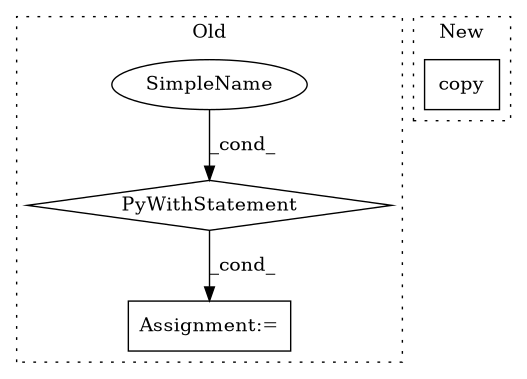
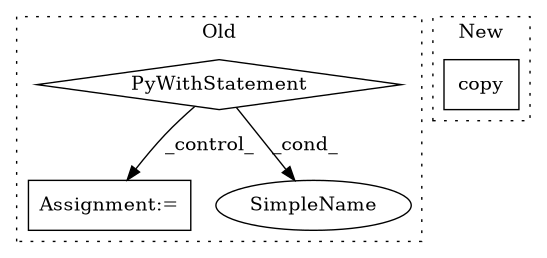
edge "SimpleName" -> "PyWithStatement": reversed
edge "PyWithStatement" -> "Assignment:=": label "_cond_" -> "_control_"
